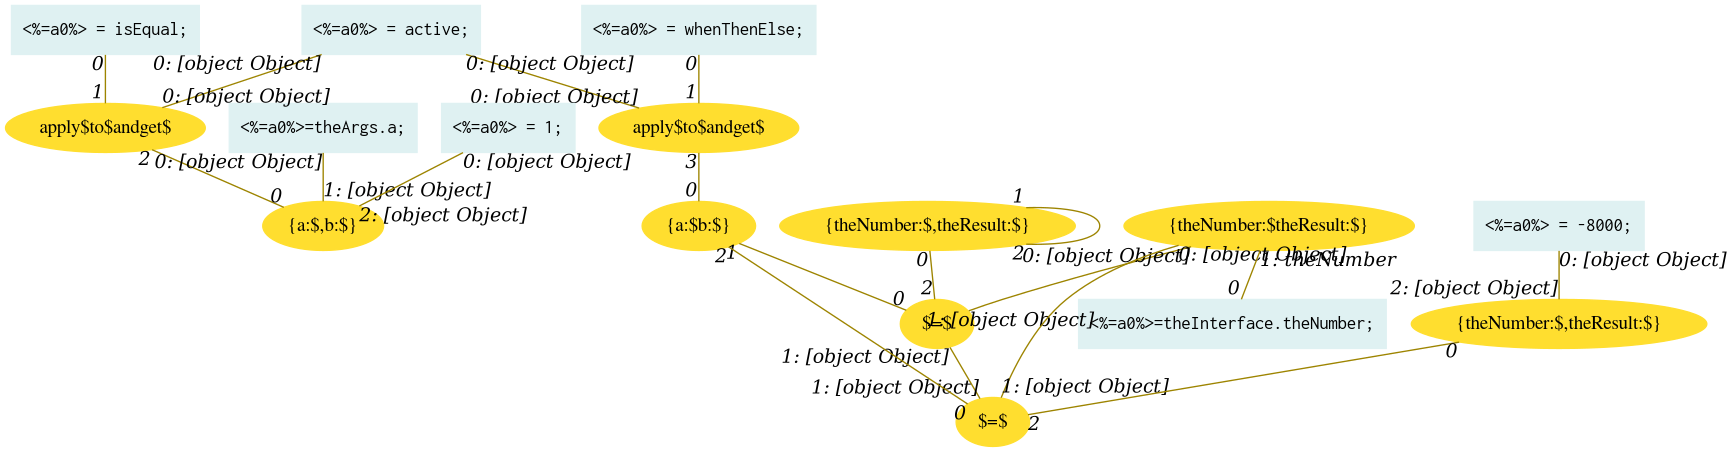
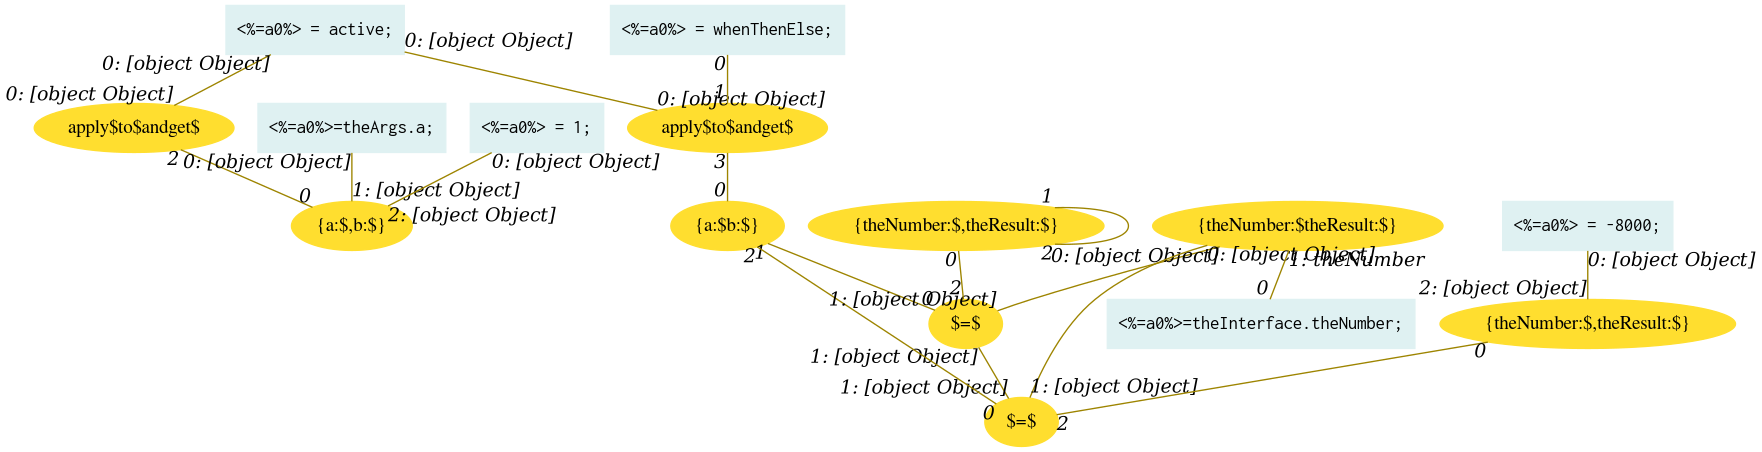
node "<%=a0%> = isEqual;": removed
